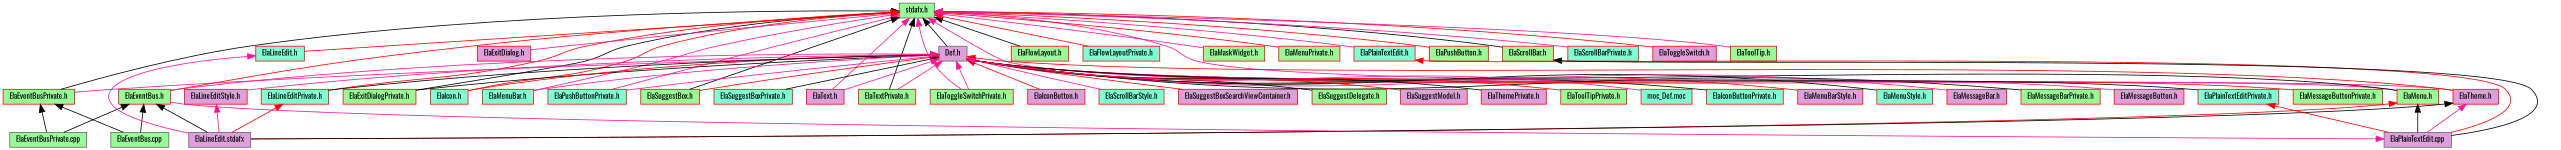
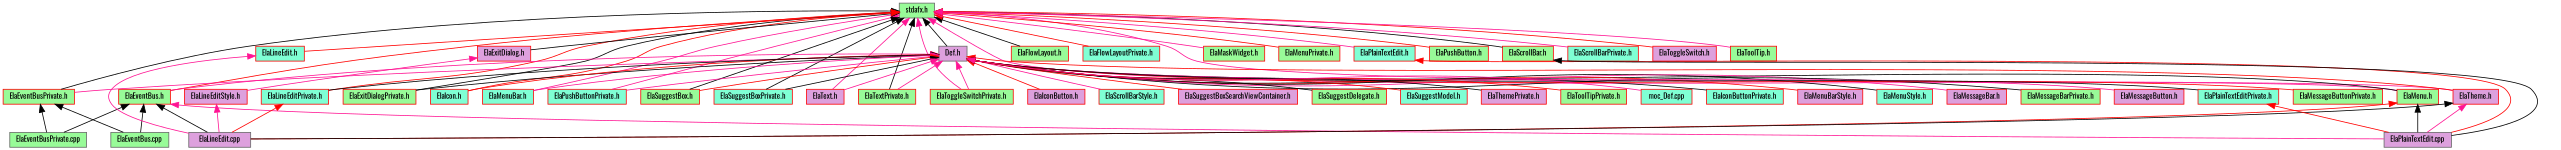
edge "ElaExitDialog.h" -> "stdafx.h": color deeppink -> black
edge "ElaSuggestBoxPrivate.h" -> "stdafx.h": added
edge "ElaLineEditStyle.h" -> "Def.h": now "ElaLineEditStyle.h" -> "ElaExitDialog.h"
node "ElaSuggestModel.h": fillcolor plum -> aquamarine
node "moc_Def.moc": label "moc_Def.moc" -> "moc_Def.cpp"
edge "ElaEventBus.h" -> "ElaPlainTextEdit.cpp": reversed
node "ElaLineEdit.stdafx": label "ElaLineEdit.stdafx" -> "ElaLineEdit.cpp"
